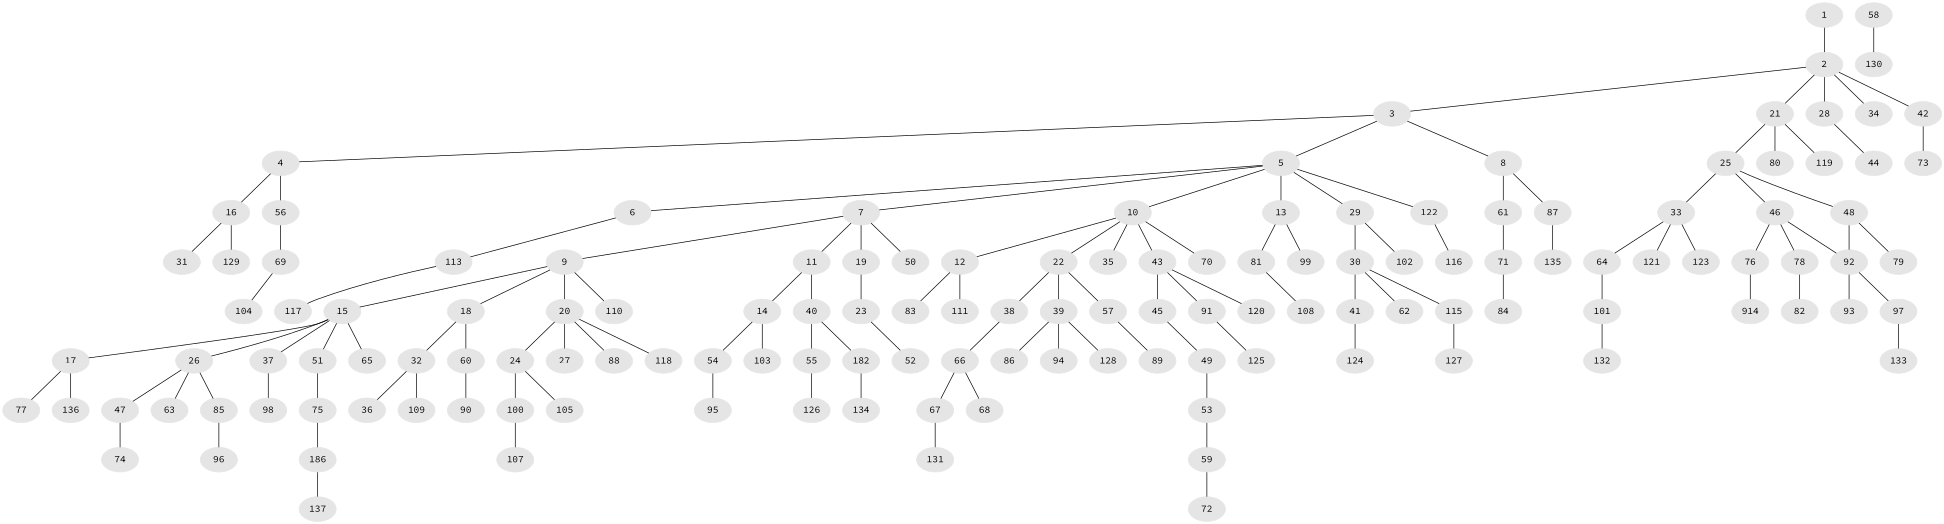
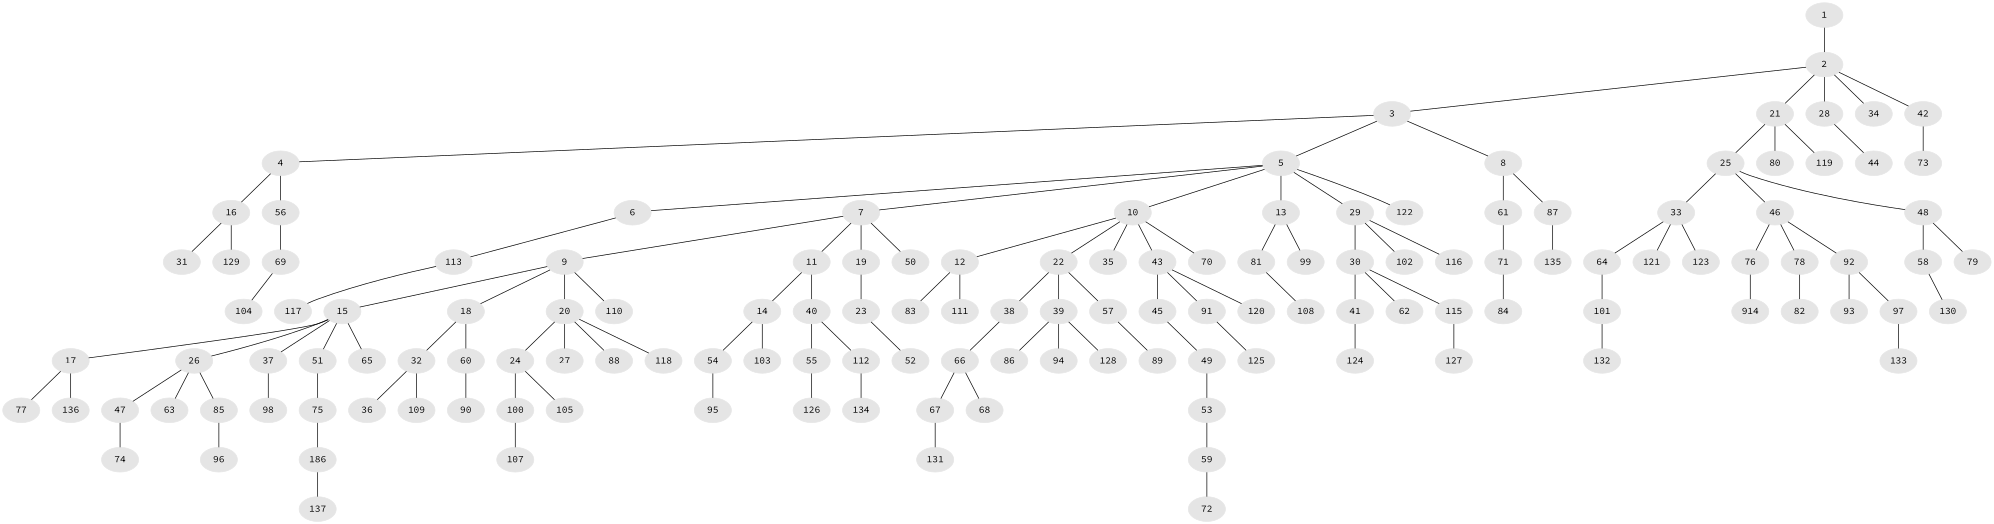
edge "122" -- "116": now "29" -- "116"
edge "48" -- "92": now "48" -- "58"
node "182": label "182" -> "112"
